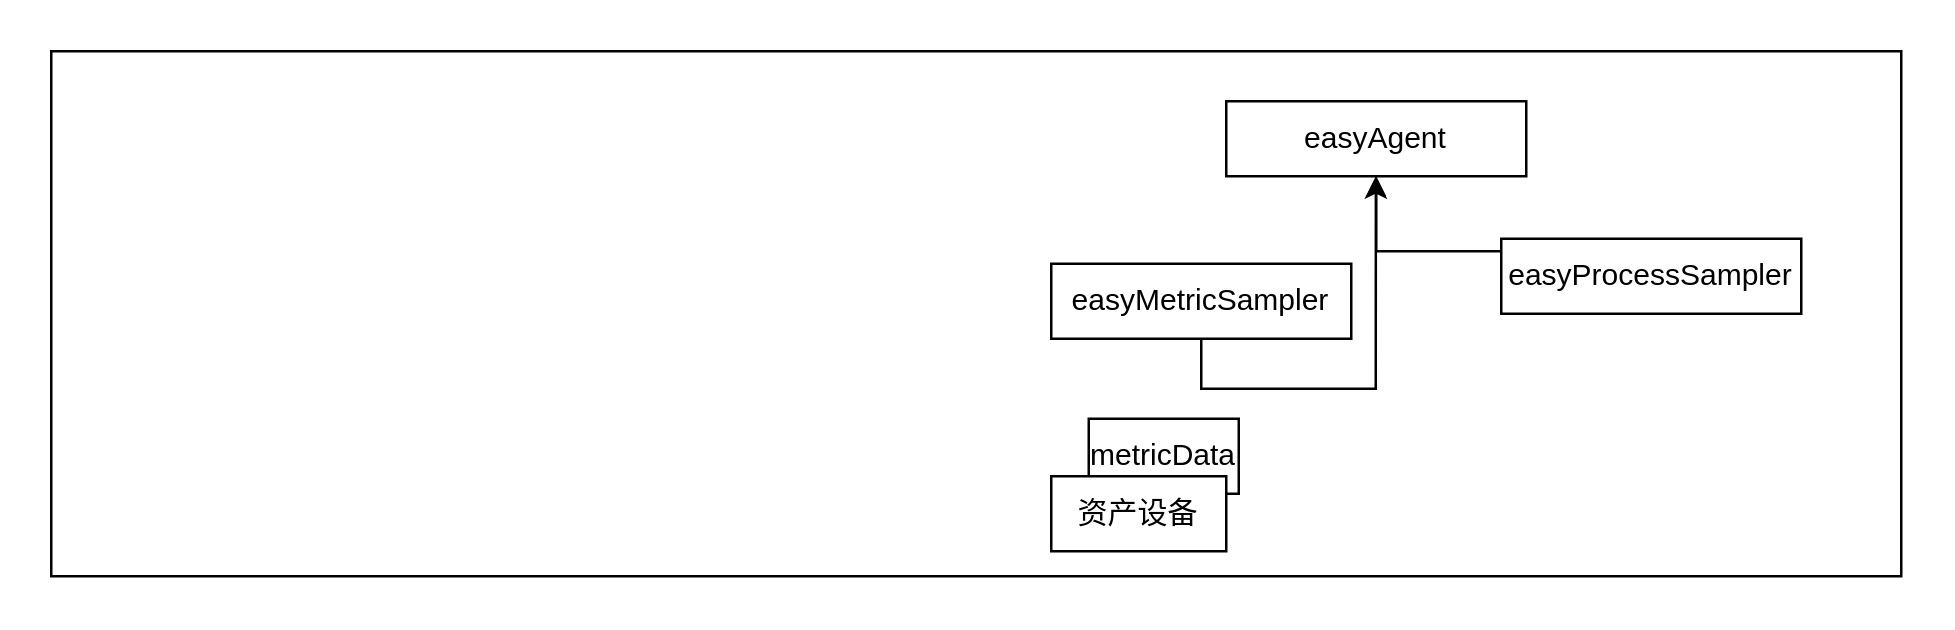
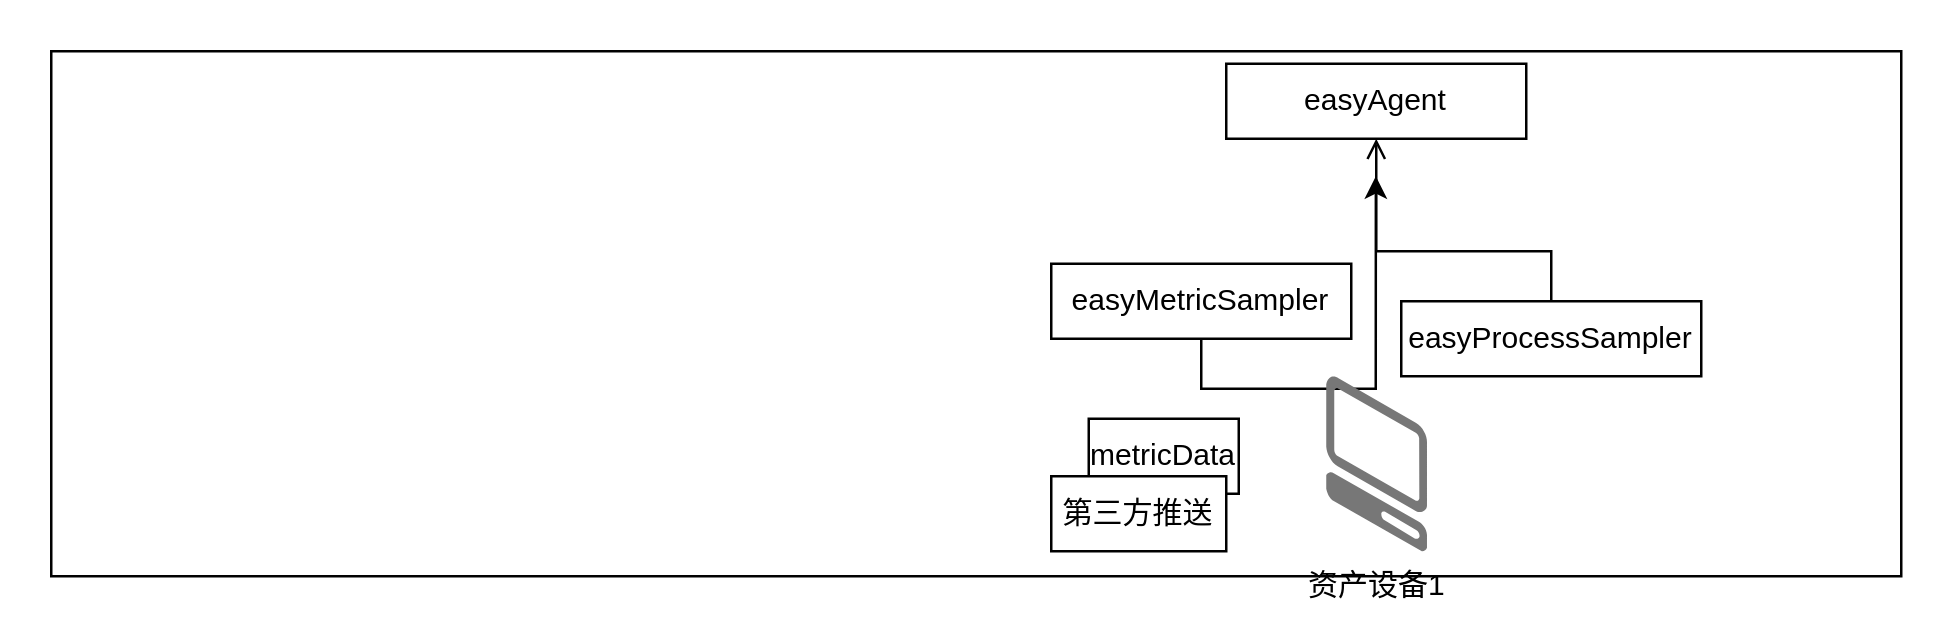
node "easyAgent": moved (1376, 139) -> (1376, 101)
node "easyProcessSampler": moved (1651, 276) -> (1551, 339)
node "资产设备1": added
node "资产设备": label "资产设备" -> "第三方推送"
